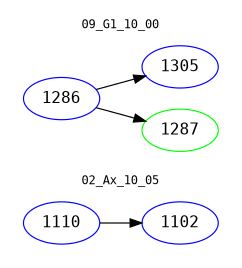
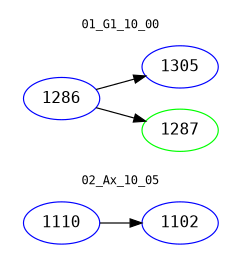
cluster "09_G1_10_00": label "09_G1_10_00" -> "01_G1_10_00"
